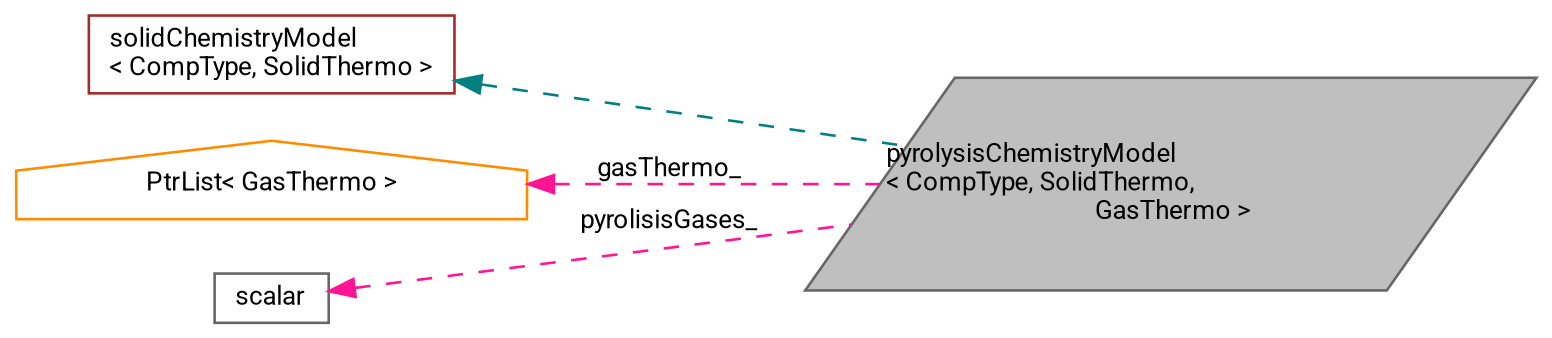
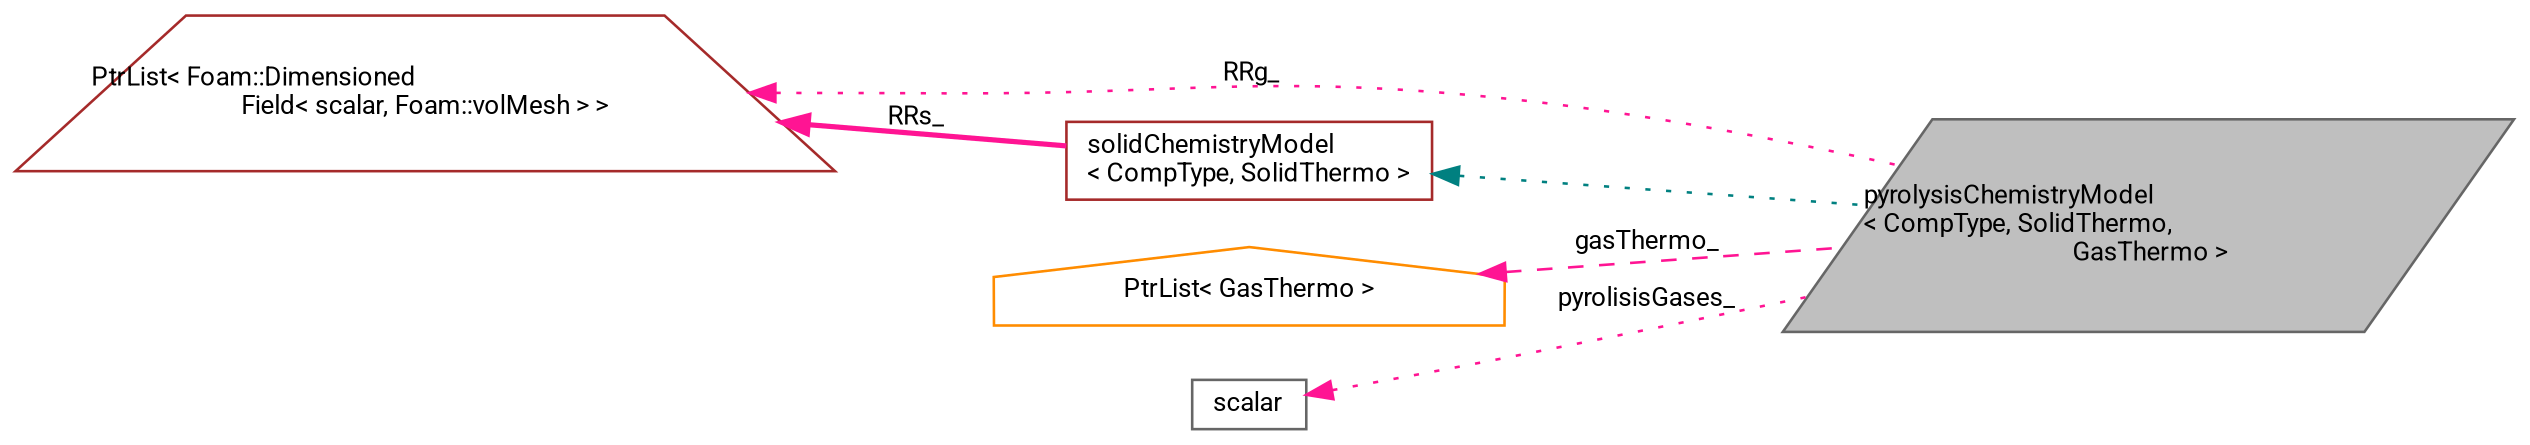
node "PtrList< Foam::Dimensioned Field< scalar, Foam::volMesh > >": added
edge "pyrolysisChemistryModel < CompType, SolidThermo, GasThermo >" -> "solidChemistryModel < CompType, SolidThermo >": style dashed -> dotted
edge "pyrolysisChemistryModel < CompType, SolidThermo, GasThermo >" -> "scalar": style dashed -> dotted
